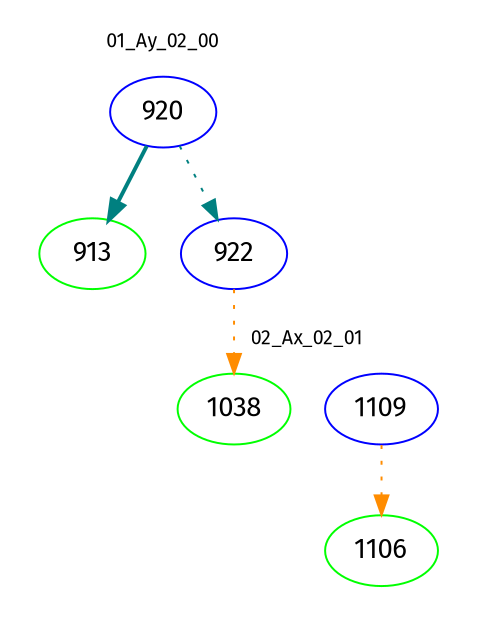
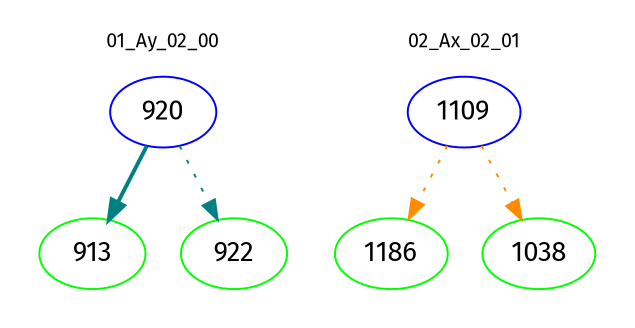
node "922": color blue -> green
edge "922" -> "1038": now "1109" -> "1038"
node "1106": label "1106" -> "1186"
